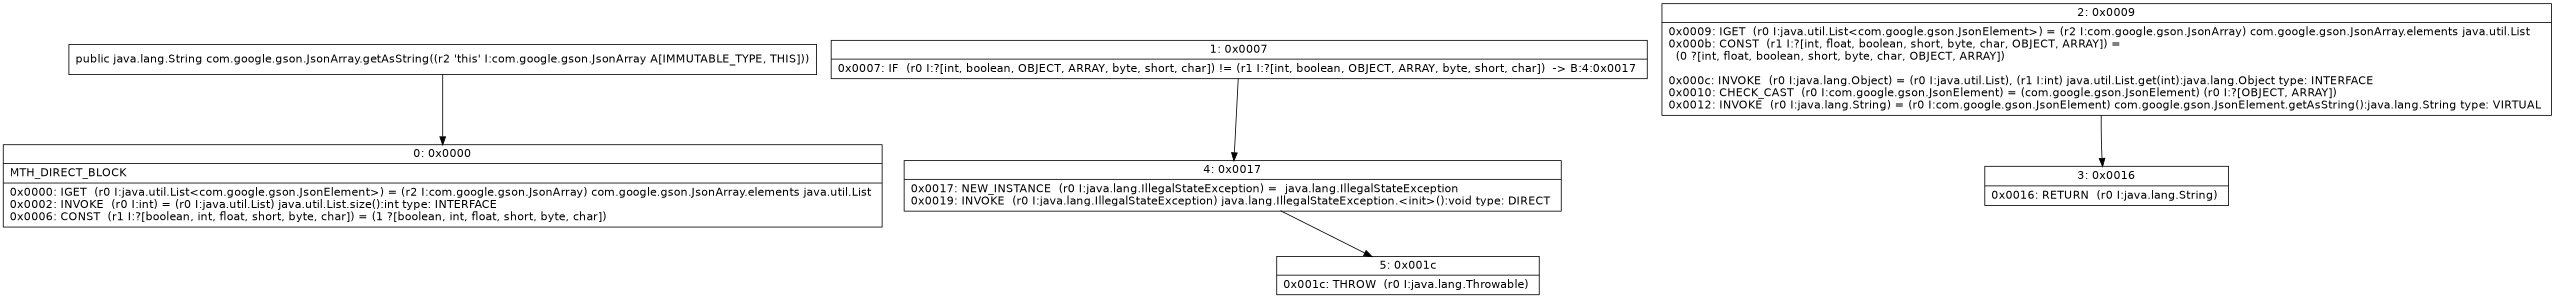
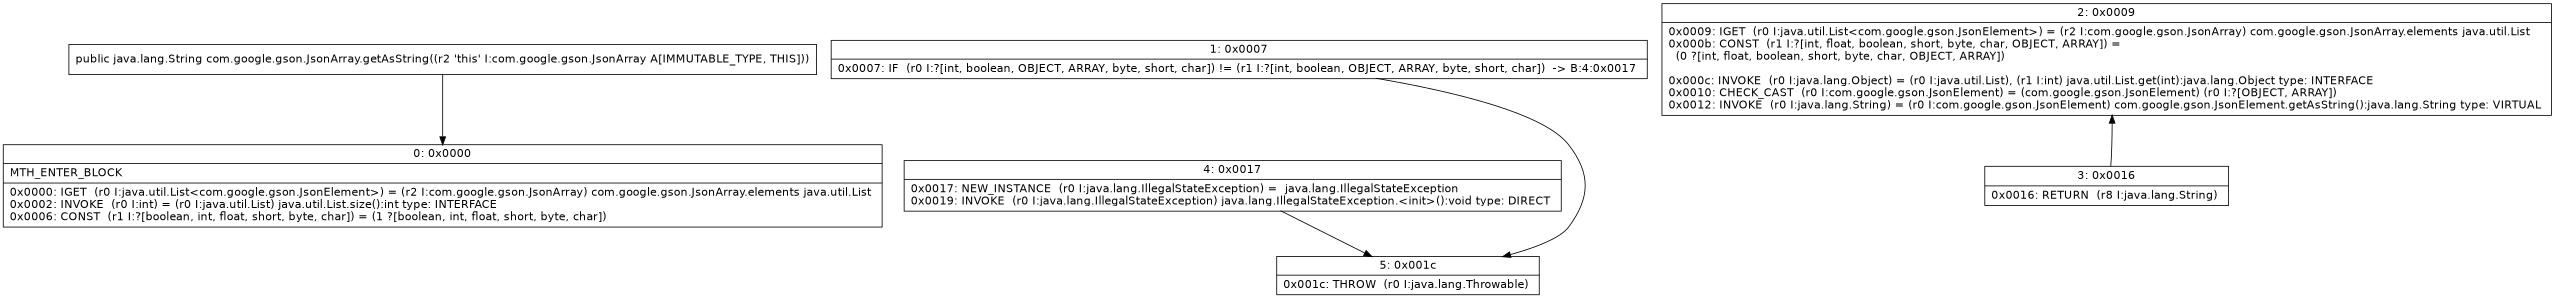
edge "1: 0x0007" -> "4: 0x0017": now "1: 0x0007" -> "5: 0x001c"
edge "2: 0x0009" -> "3: 0x0016": reversed
node "0: 0x0000": text "MTH_DIRECT_BLOCK" -> "MTH_ENTER_BLOCK"
node "3: 0x0016": text "0x0016: RETURN  (r0 I:java.lang.String)" -> "0x0016: RETURN  (r8 I:java.lang.String)"
